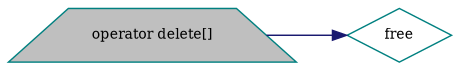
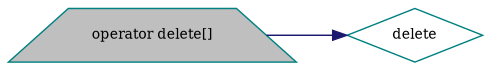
node "free": label "free" -> "delete"
